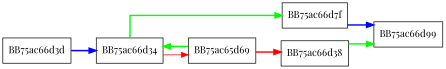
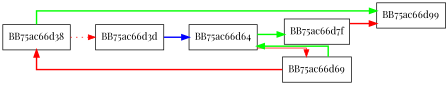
edge "BB75ac66d7f" -> "BB75ac66d99": color blue -> red
edge "BB75ac66d38" -> "BB75ac66d3d": added
node "BB75ac66d34": label "BB75ac66d34" -> "BB75ac66d64"
node "BB75ac65d69": label "BB75ac65d69" -> "BB75ac66d69"
